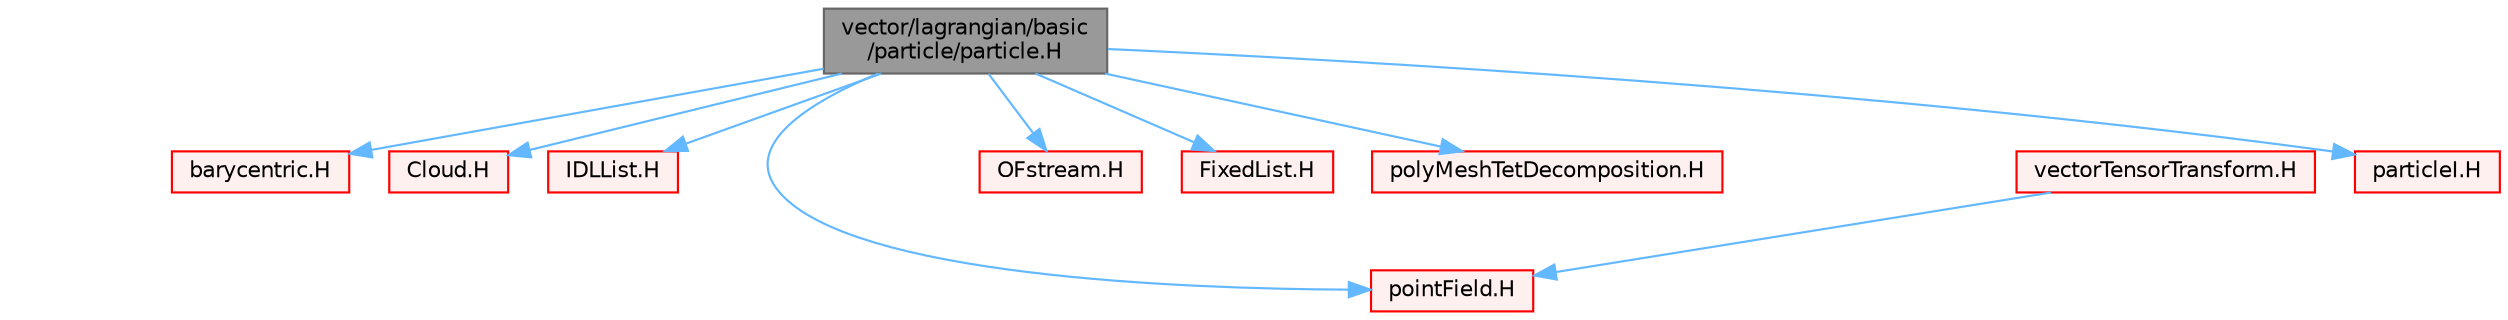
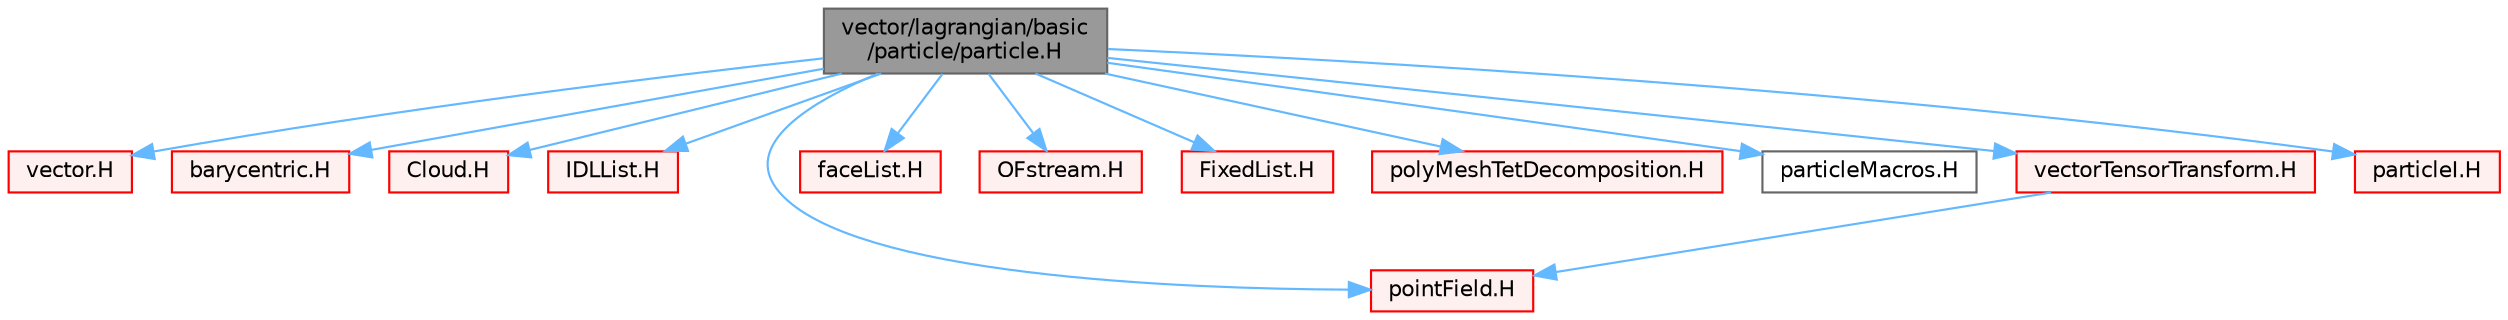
edge "vector/lagrangian/basic /particle/particle.H" -> "vectorTensorTransform.H": added
node "vector.H": added
node "faceList.H": added
node "particleMacros.H": added
